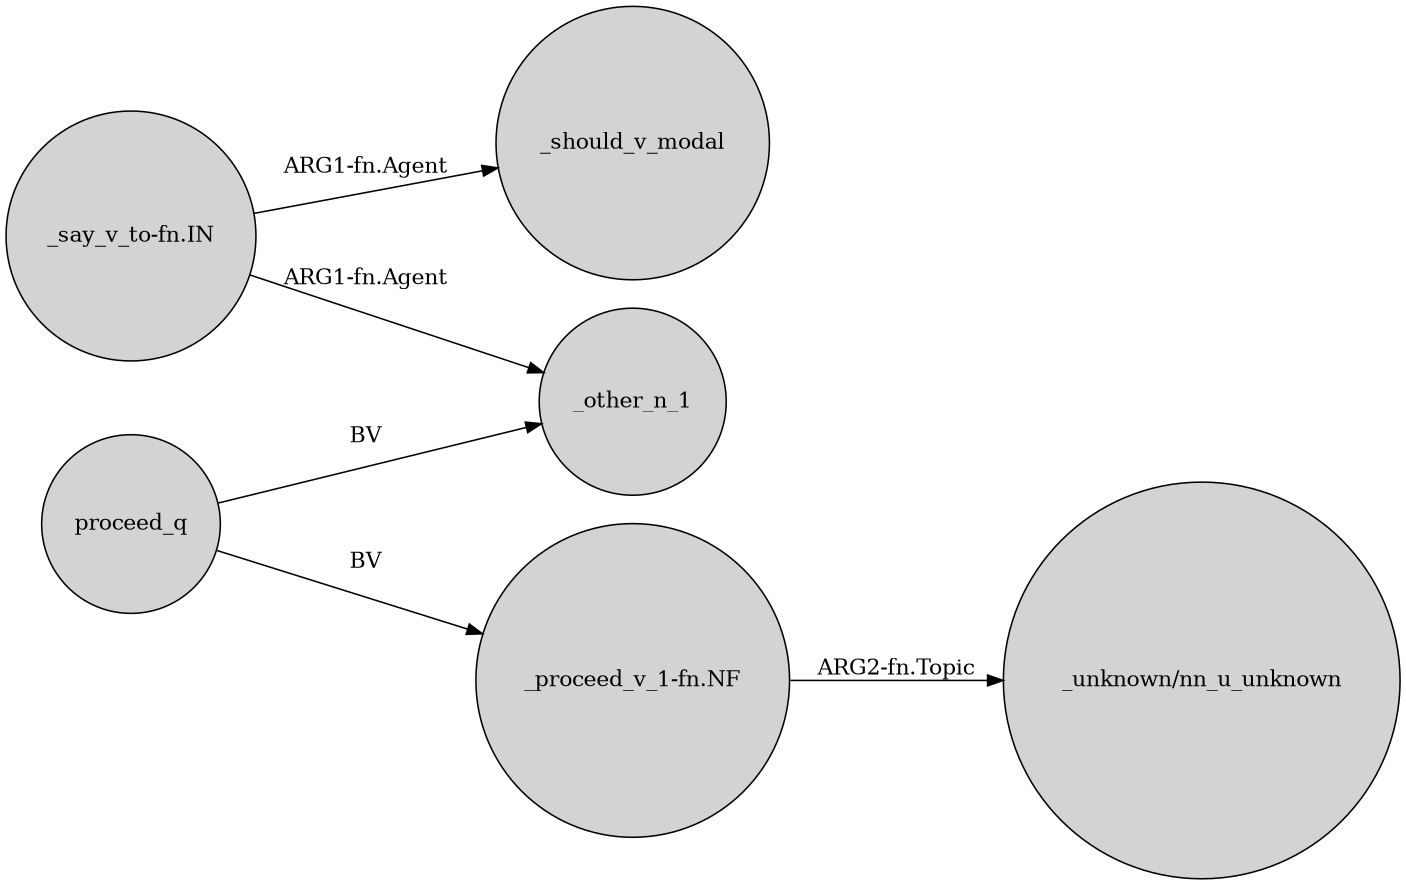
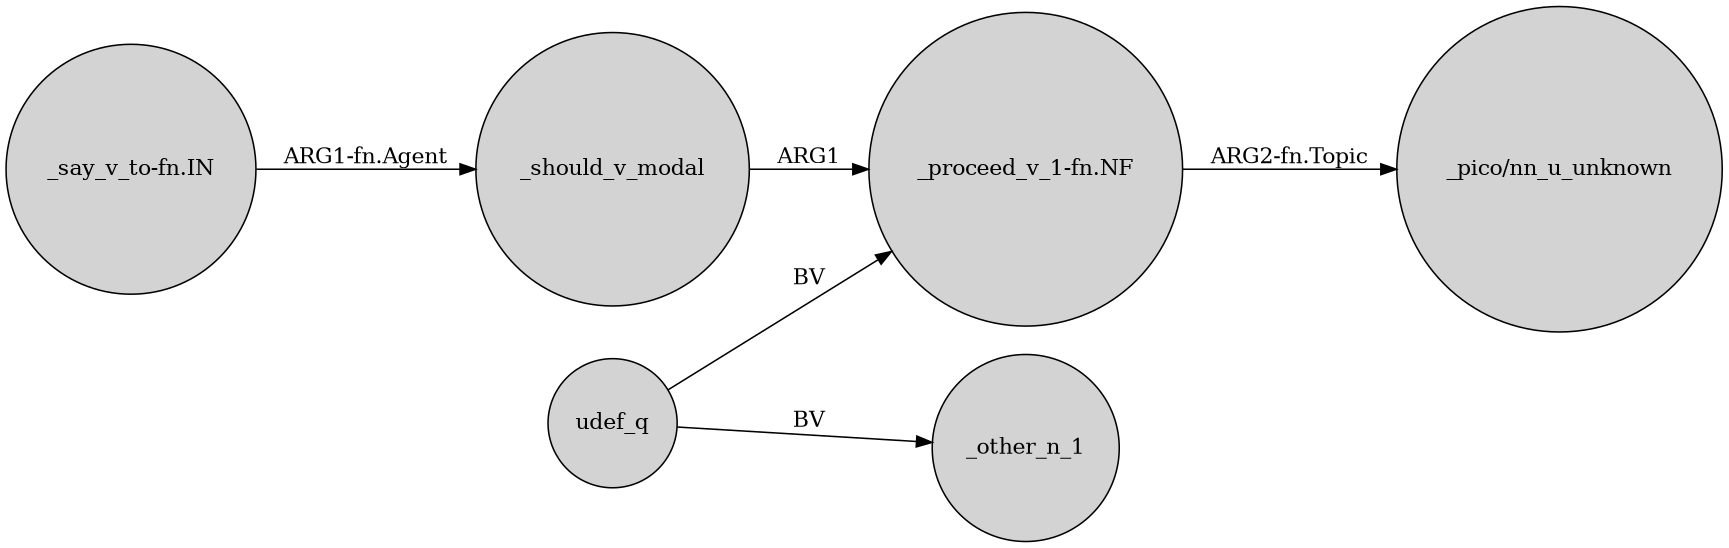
edge "_should_v_modal" -> "_proceed_v_1-fn.NF": added, label "ARG1"
edge "_say_v_to-fn.IN" -> "_other_n_1": removed, label "ARG1-fn.Agent"
node "proceed_q": label "proceed_q" -> "udef_q"
node "_unknown/nn_u_unknown": label "_unknown/nn_u_unknown" -> "_pico/nn_u_unknown"
